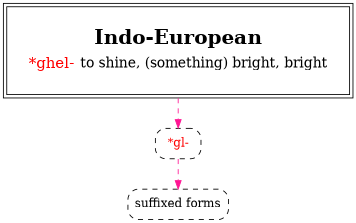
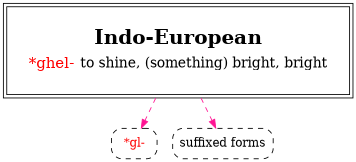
edge "*gl-" -> "suffixed forms": now "Indo-European" -> "suffixed forms"
